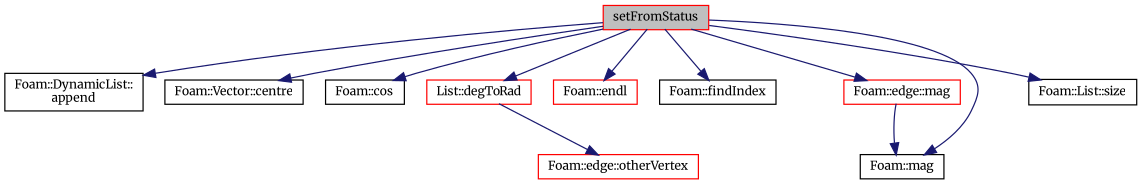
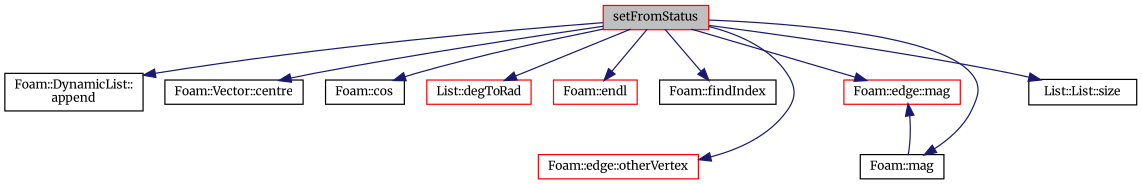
node "Foam::List::size": label "Foam::List::size" -> "List::List::size"
edge "Foam::edge::mag" -> "Foam::mag": reversed
edge "List::degToRad" -> "Foam::edge::otherVertex": now "setFromStatus" -> "Foam::edge::otherVertex"
